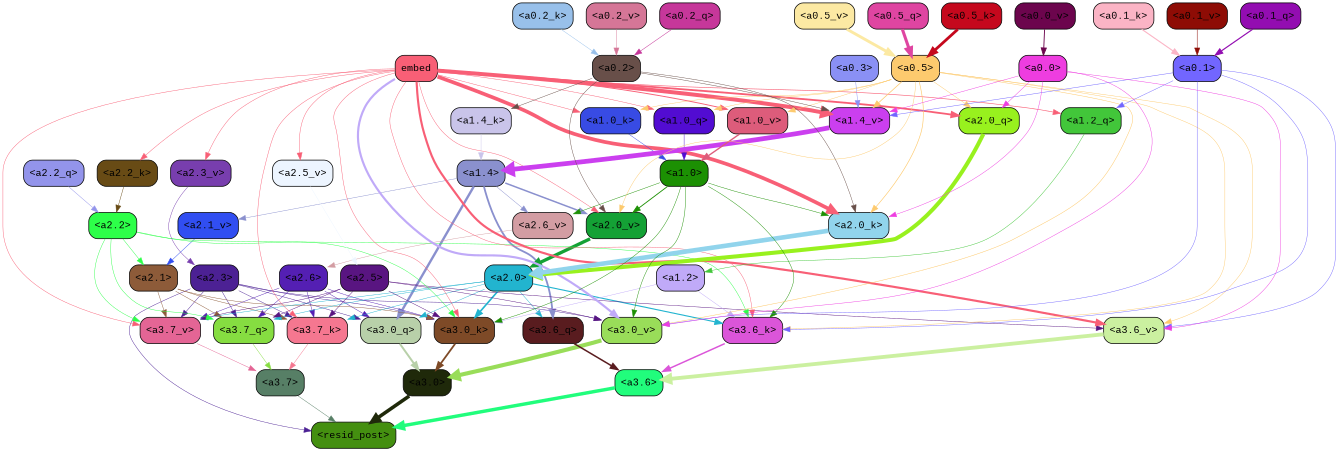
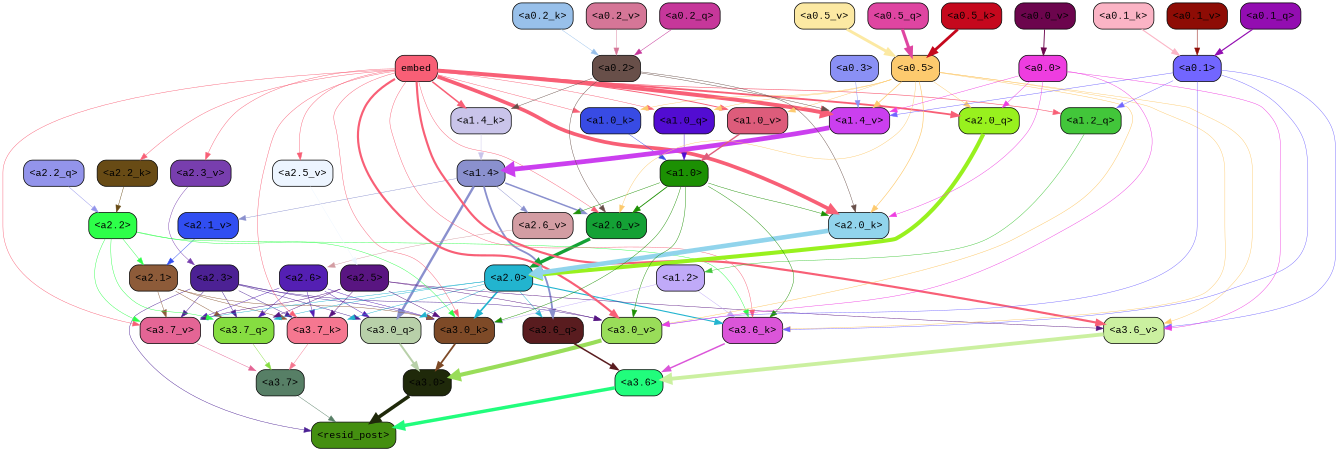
edge "embed" -> "<a1.4_k>": added
edge "embed" -> "<a3.0_v>": color #c0aaf8 -> #f85f76
